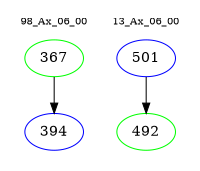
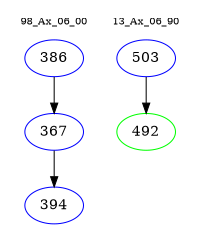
cluster "13_Ax_06_00": label "13_Ax_06_00" -> "13_Ax_06_90"
node "386": added
node "367": color green -> blue
node "501": label "501" -> "503"
